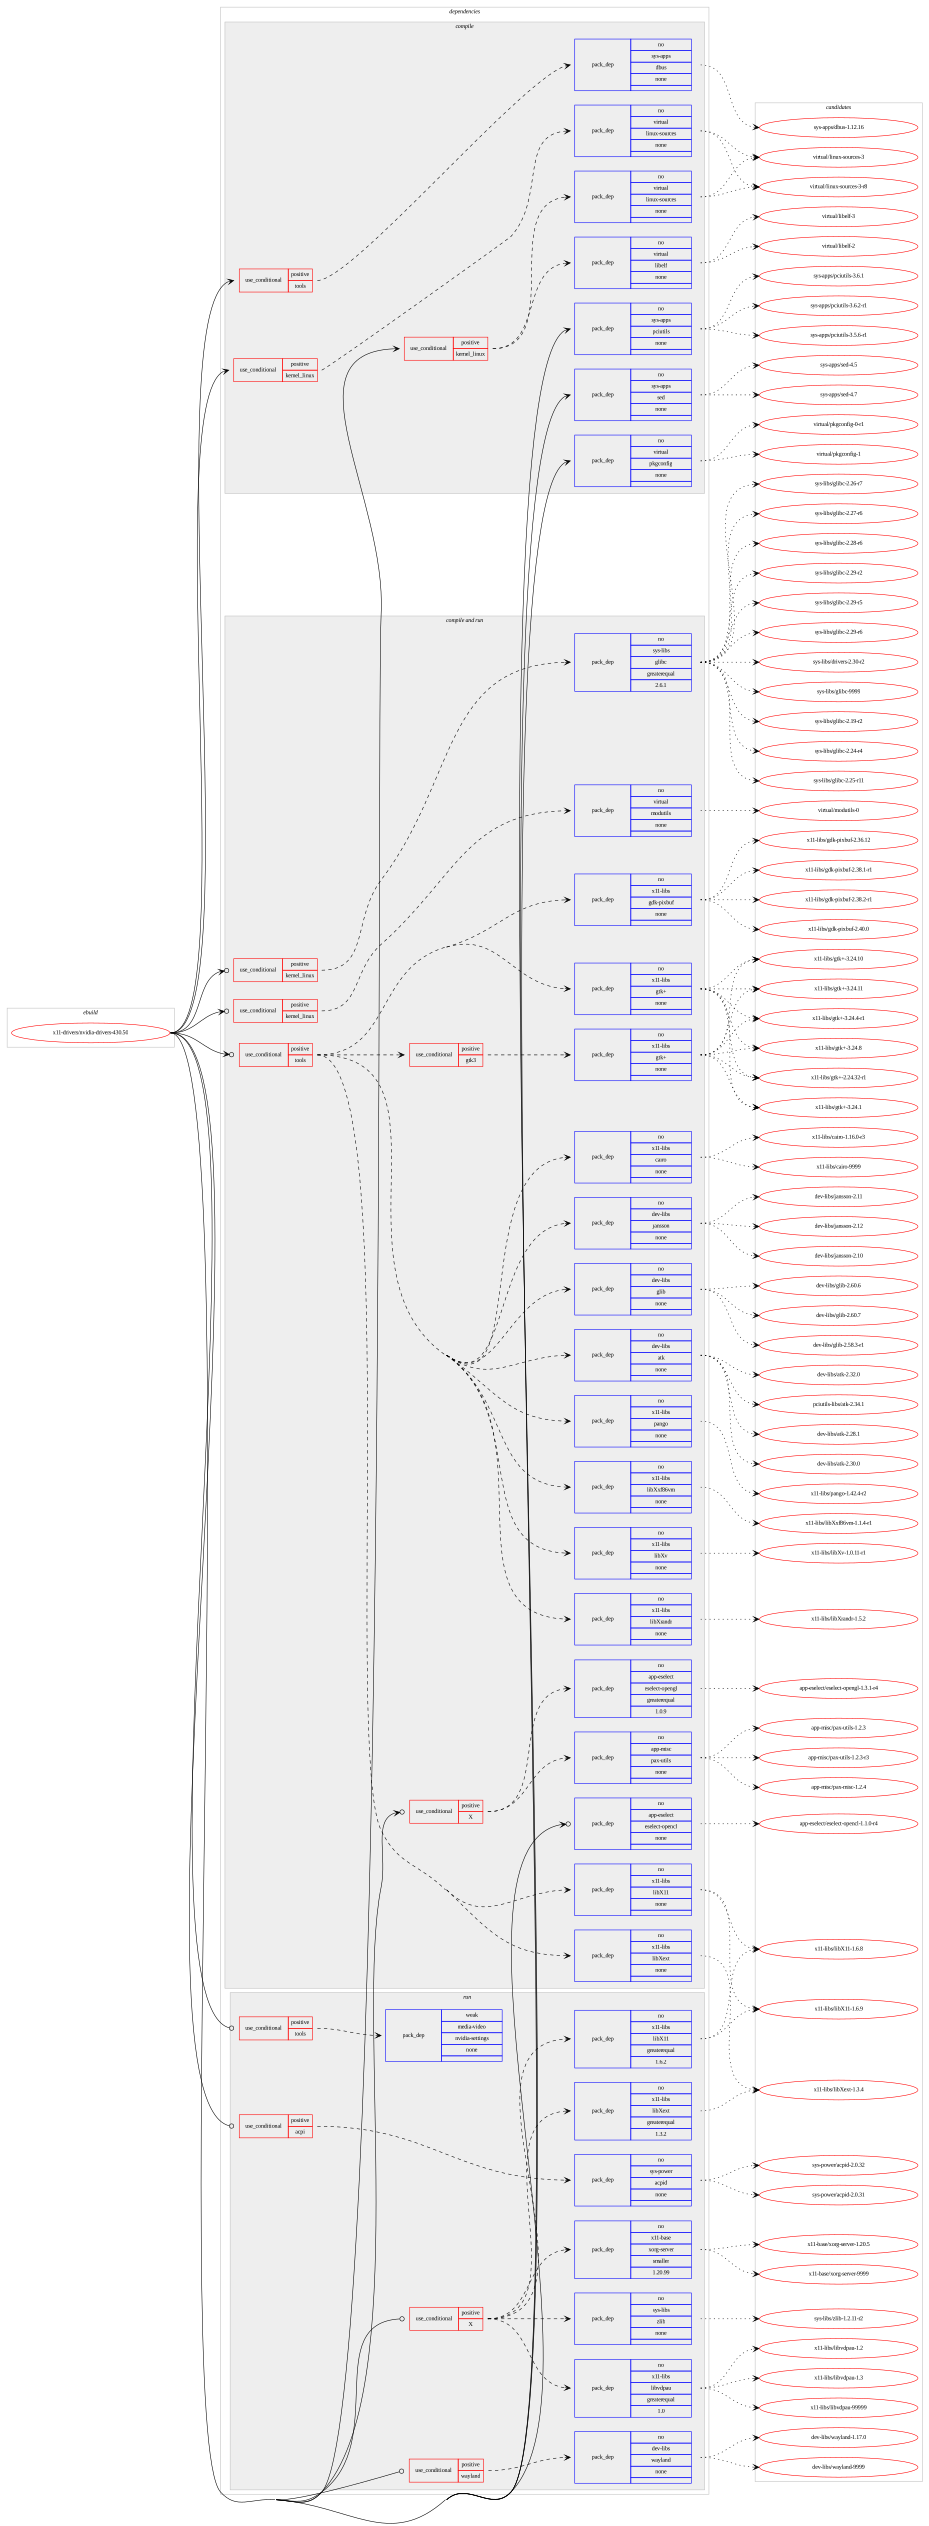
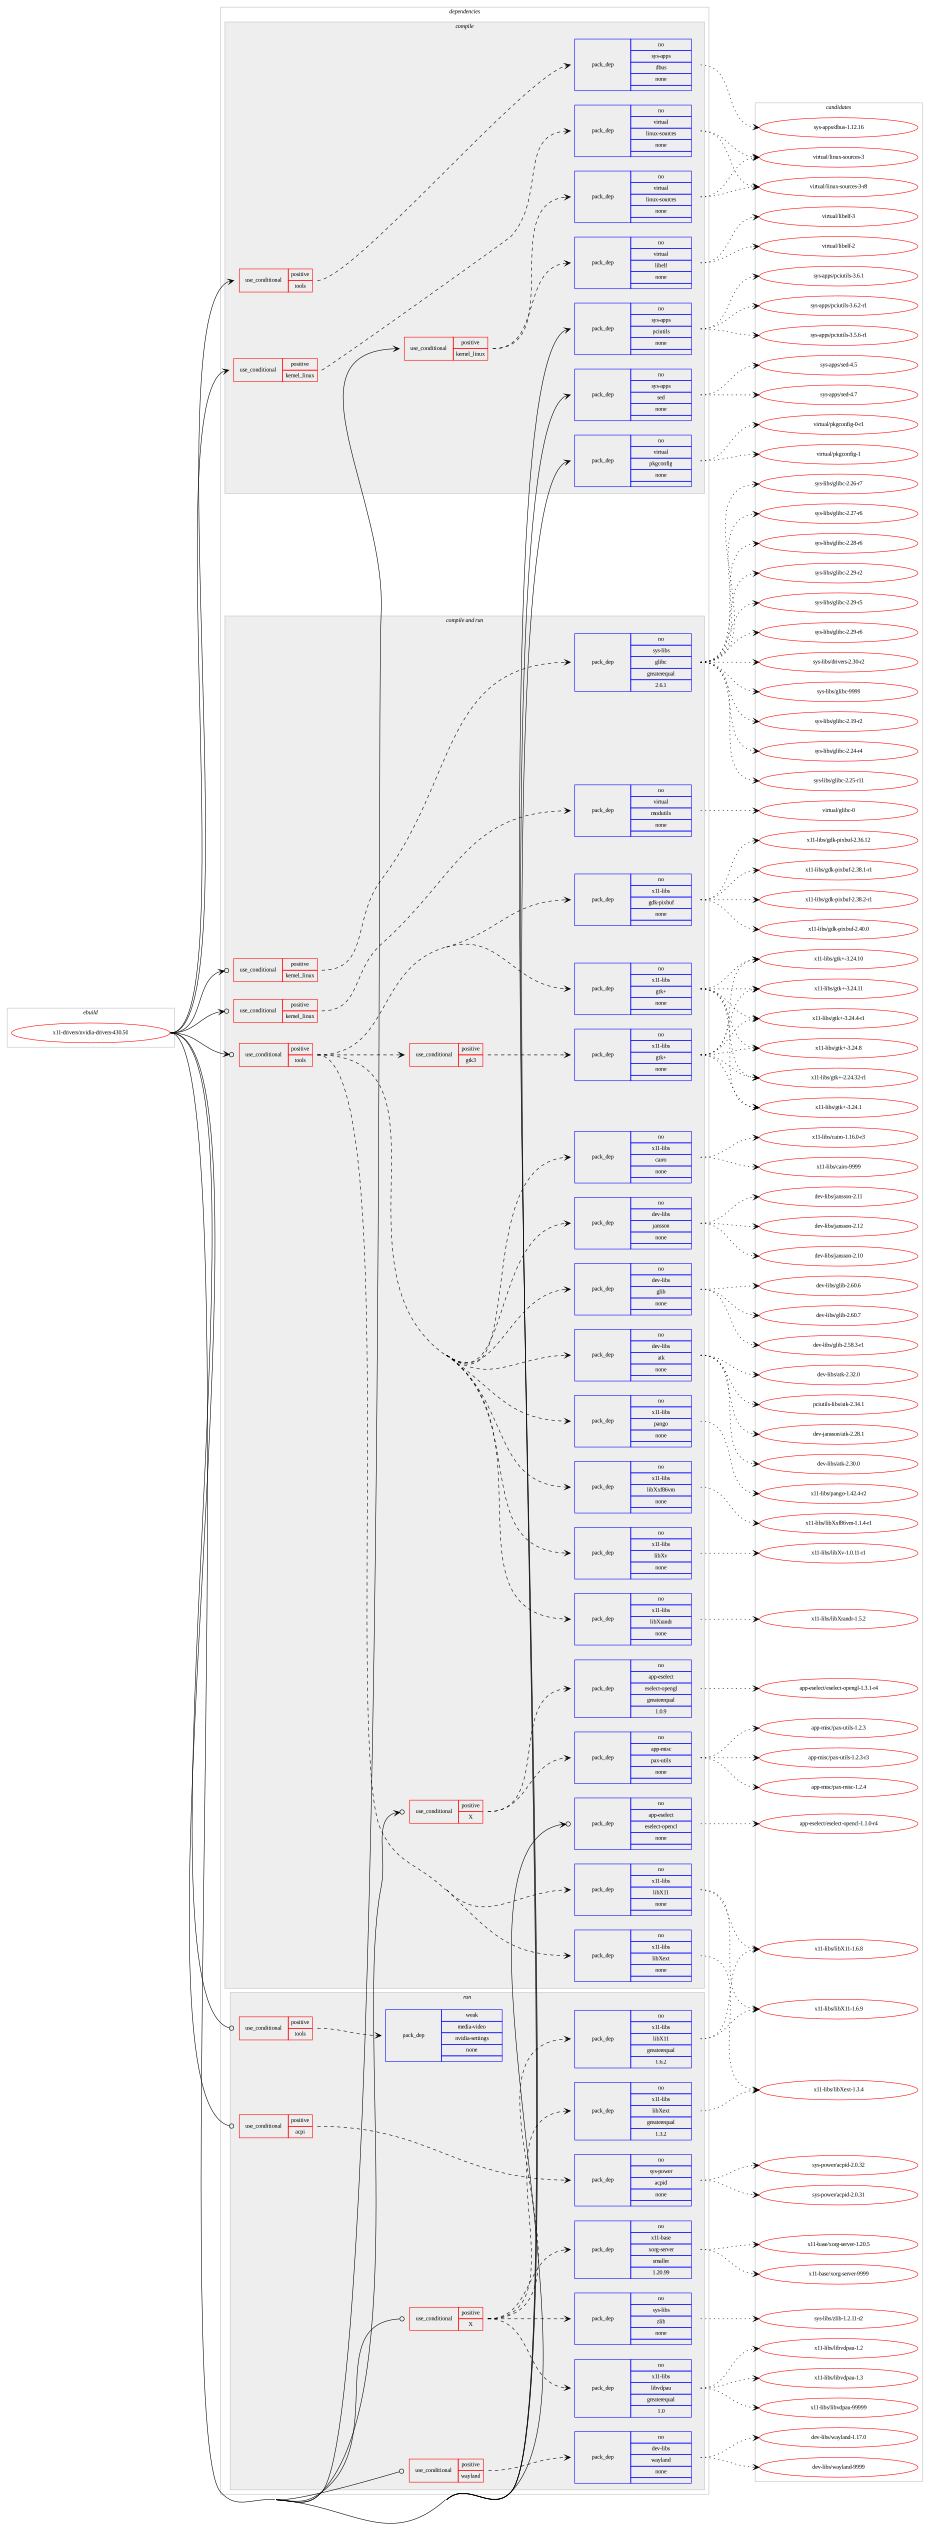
node "virtual/modutils-0": label "virtual/modutils-0" -> "virtual/glibc-0"
node "dev-libs/atk-2.28.1": label "dev-libs/atk-2.28.1" -> "dev-jansson/atk-2.28.1"
